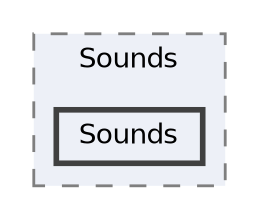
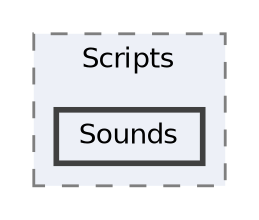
cluster "Sounds": label "Sounds" -> "Scripts"
